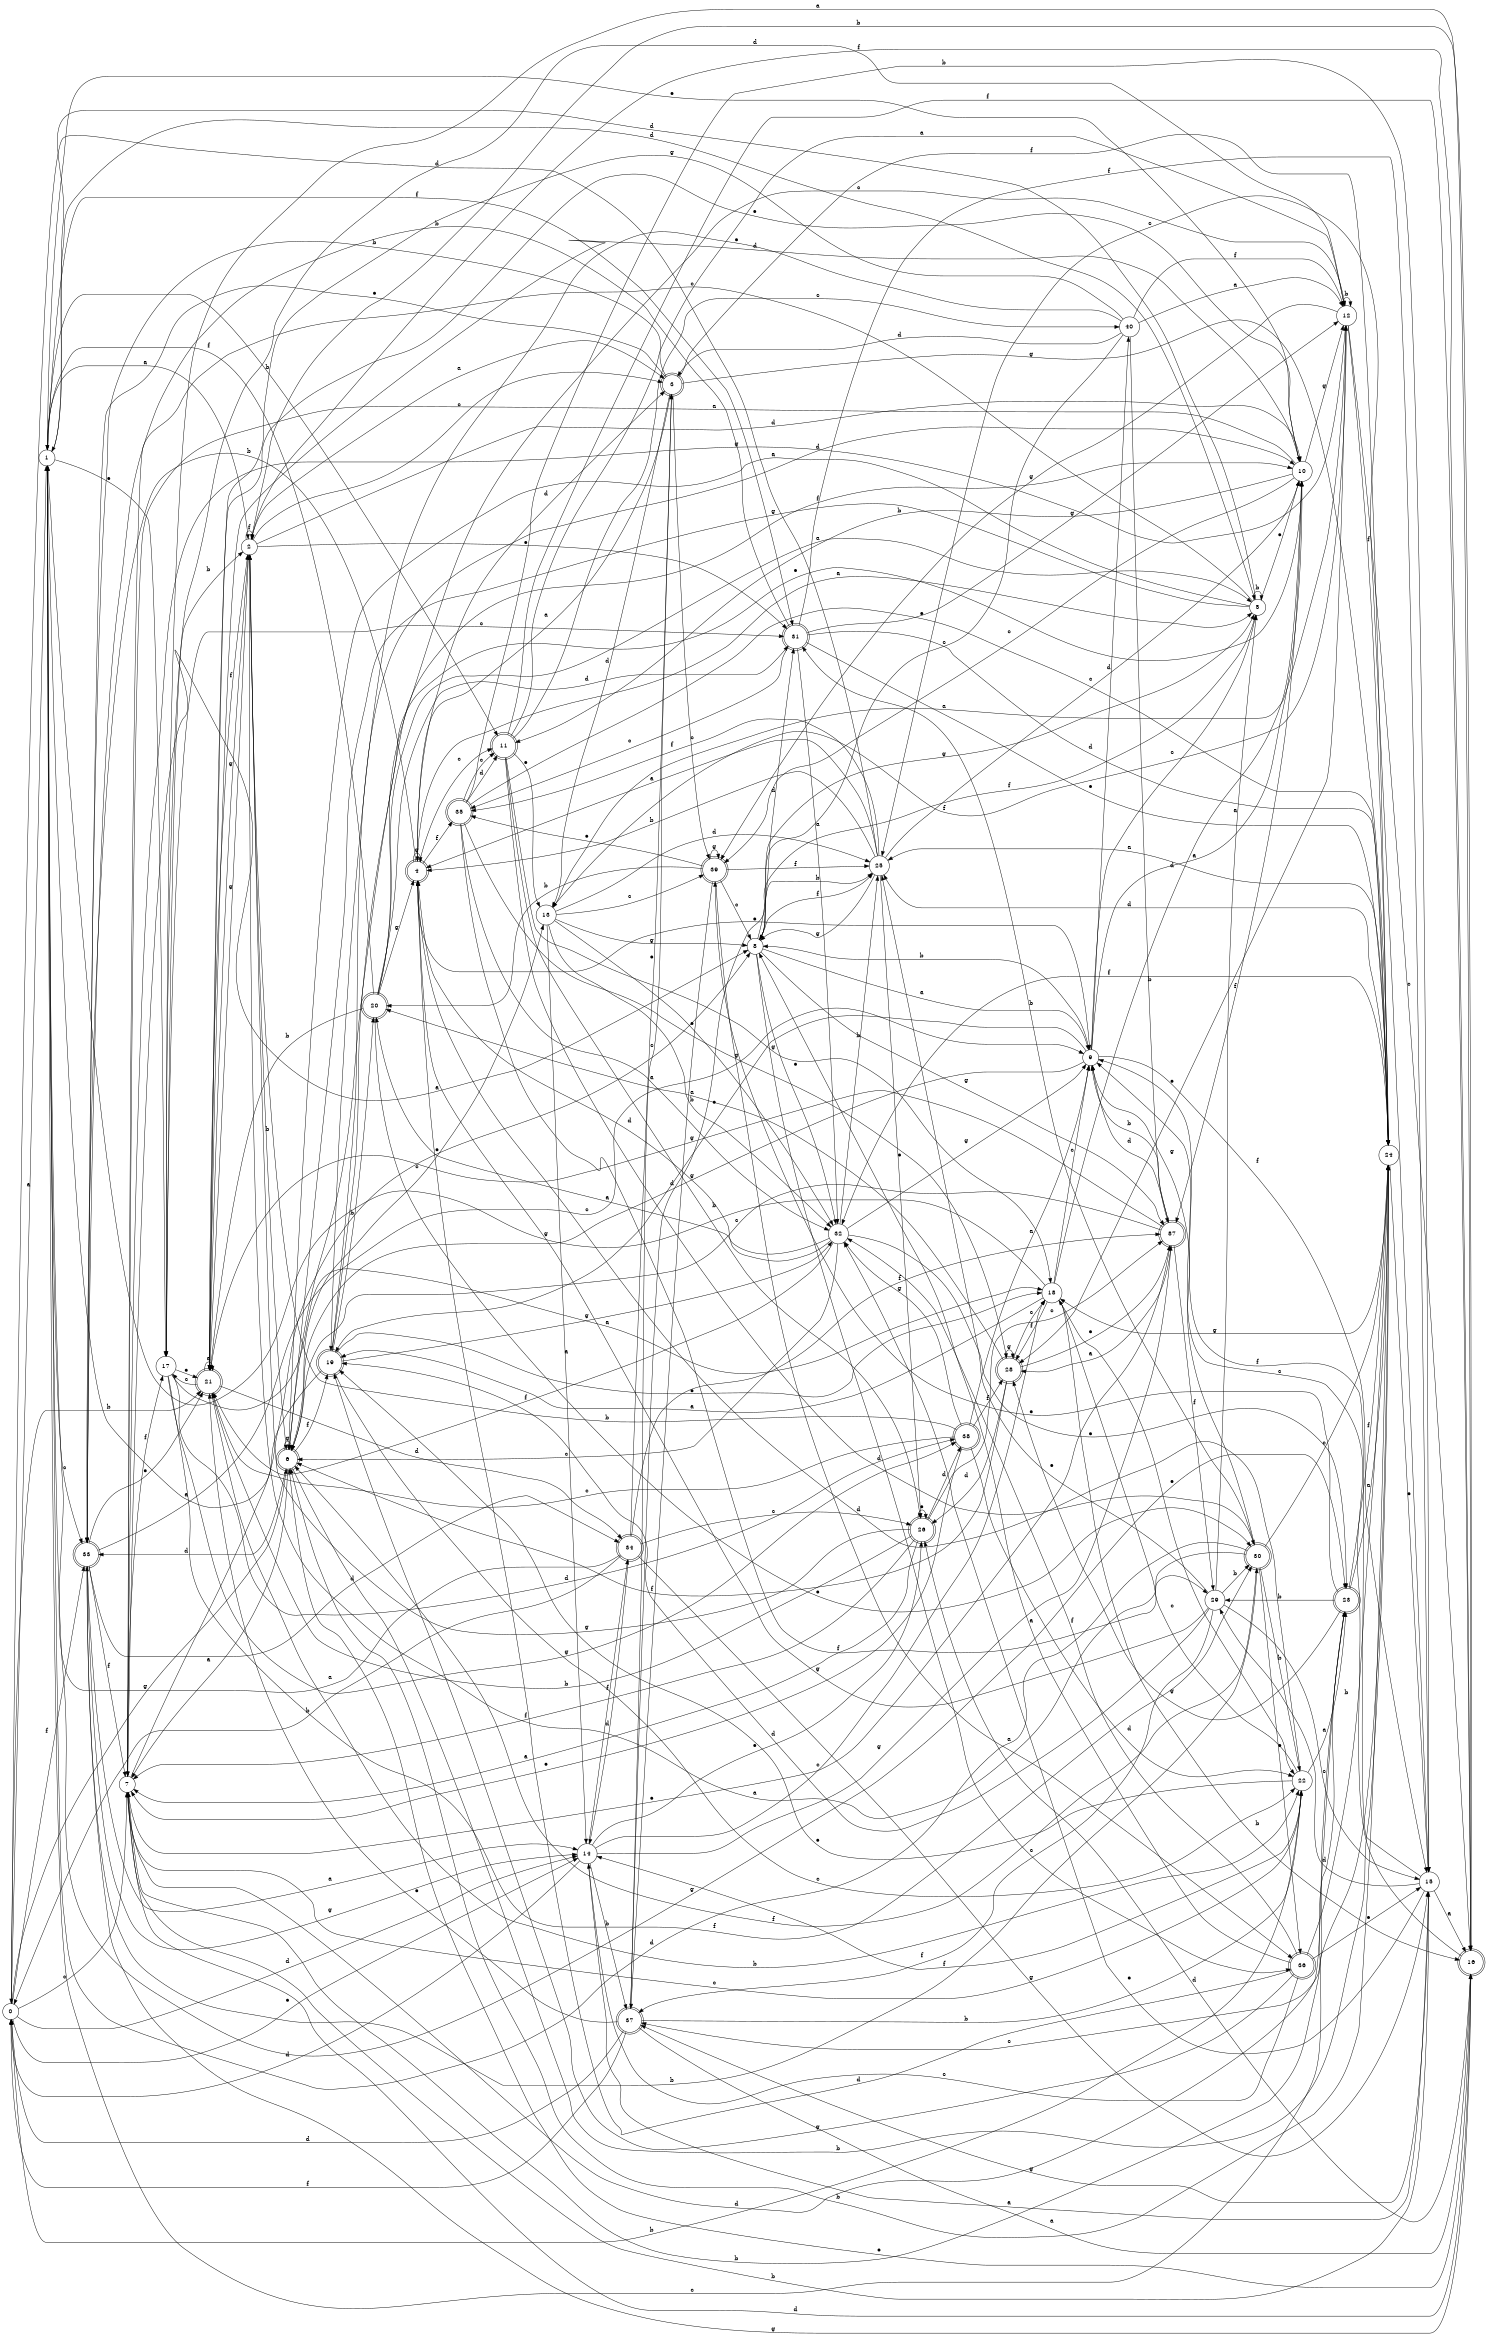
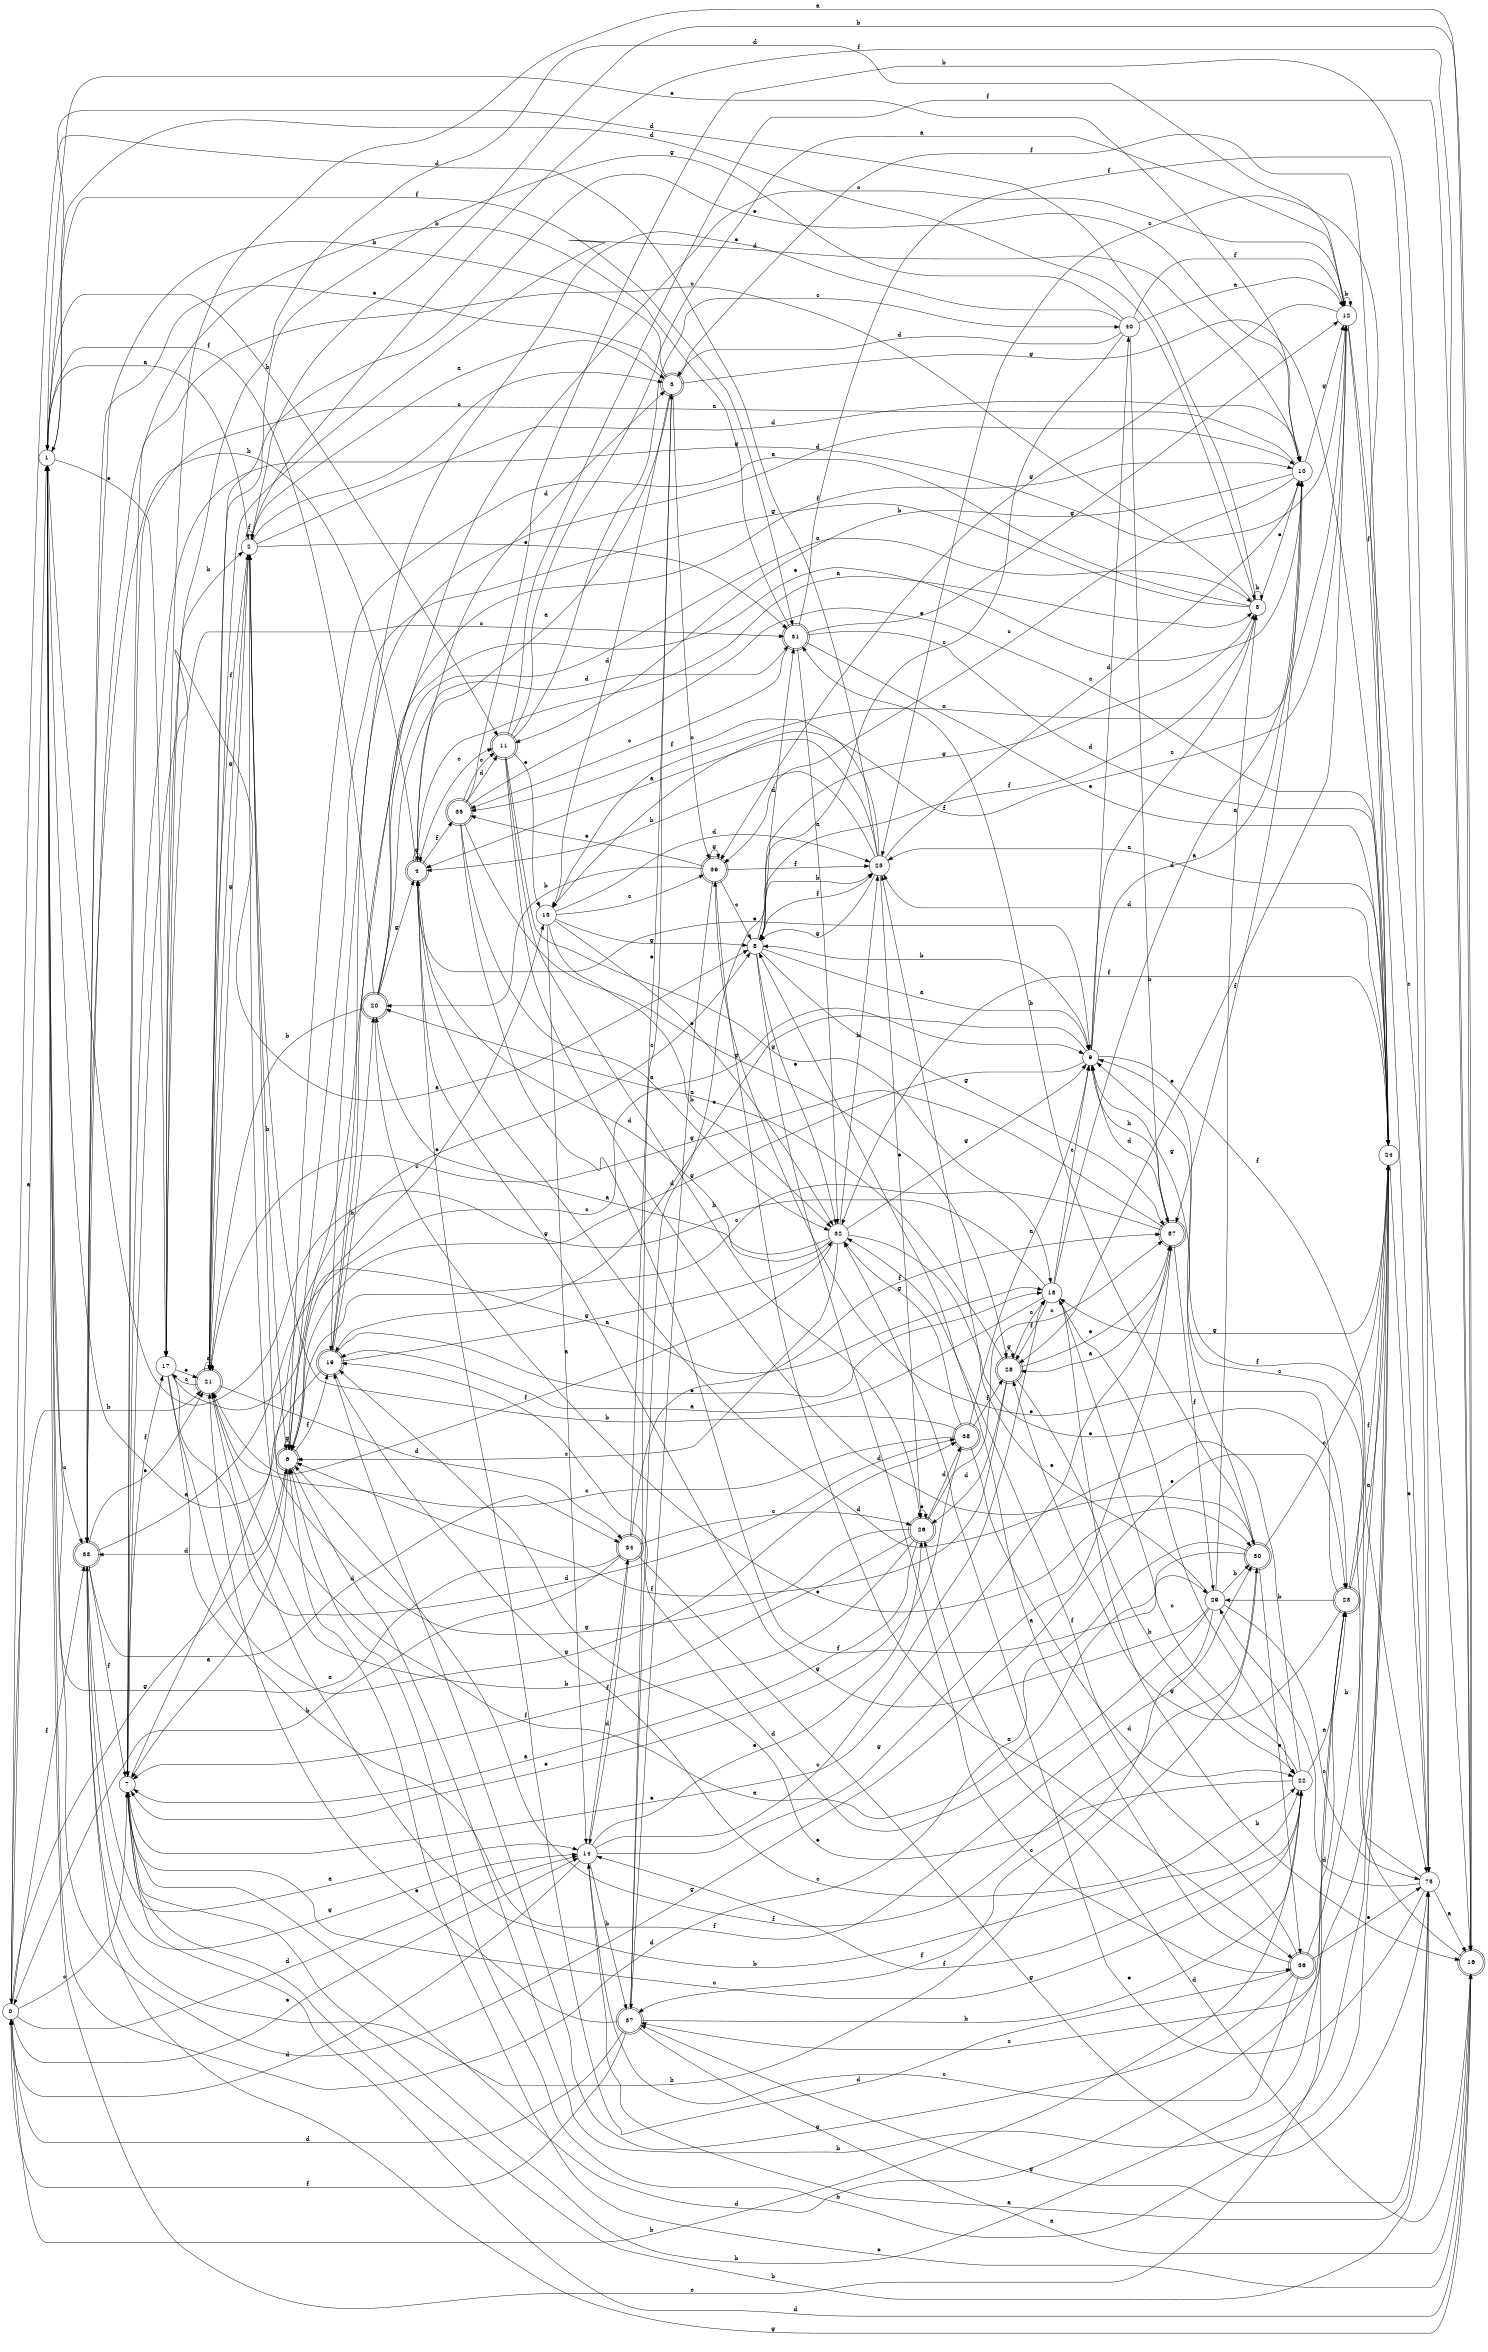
edge "30" -> "22": now "28" -> "22"
node "15": label "15" -> "75"
